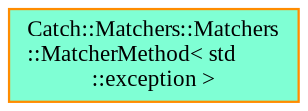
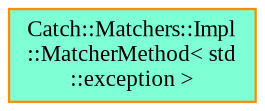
node "Catch::Matchers::Matchers ::MatcherMethod< std ::exception >": label "Catch::Matchers::Matchers ::MatcherMethod< std ::exception >" -> "Catch::Matchers::Impl ::MatcherMethod< std ::exception >"
